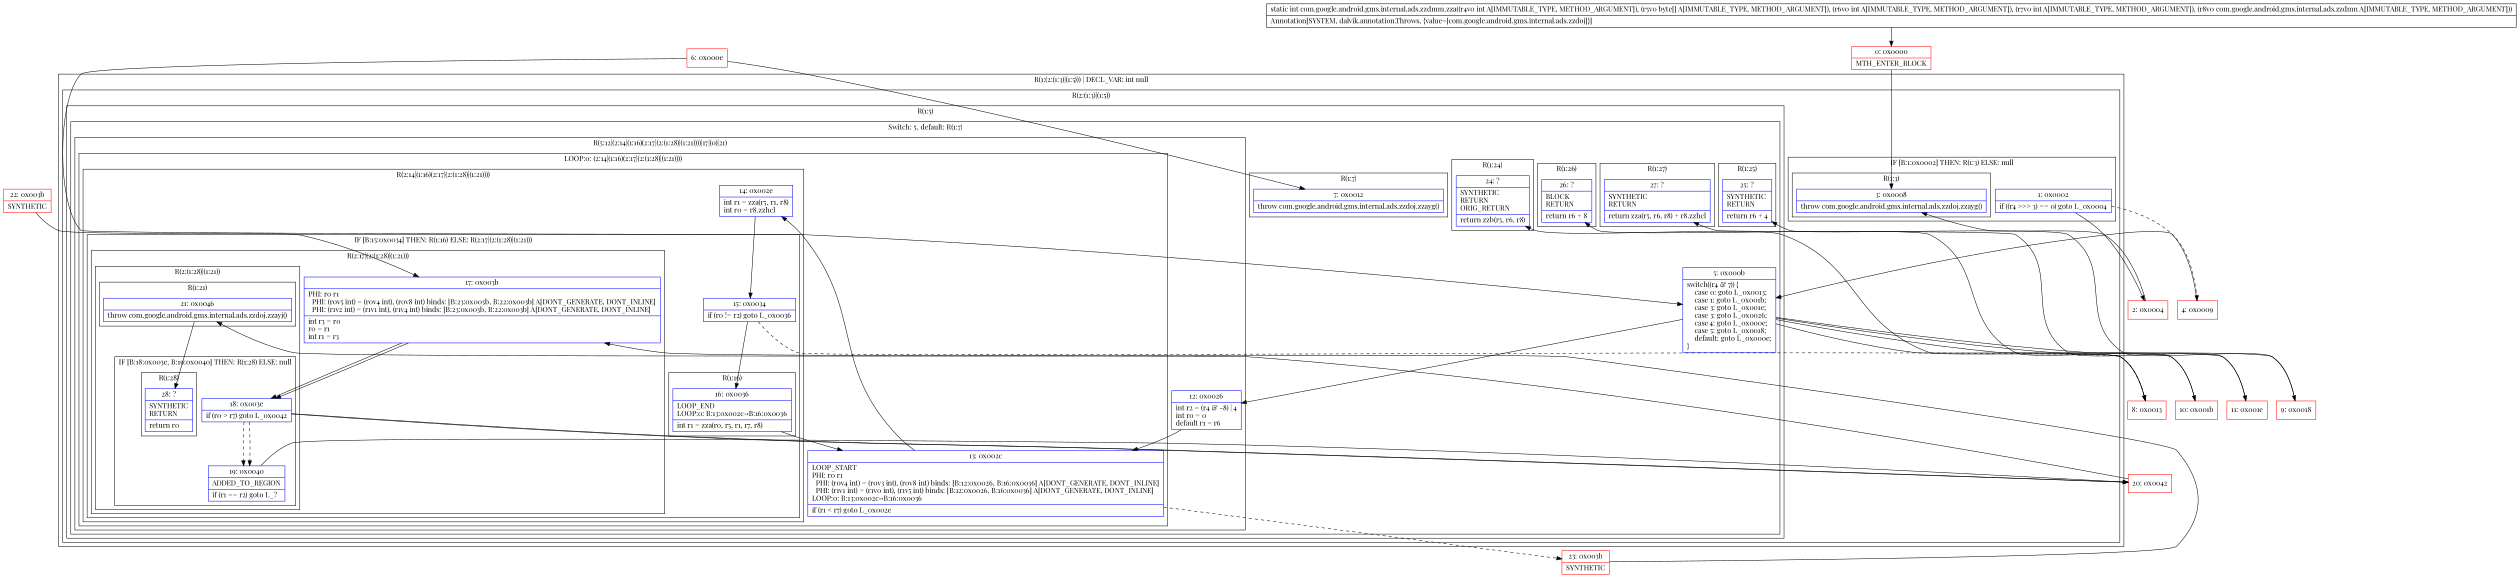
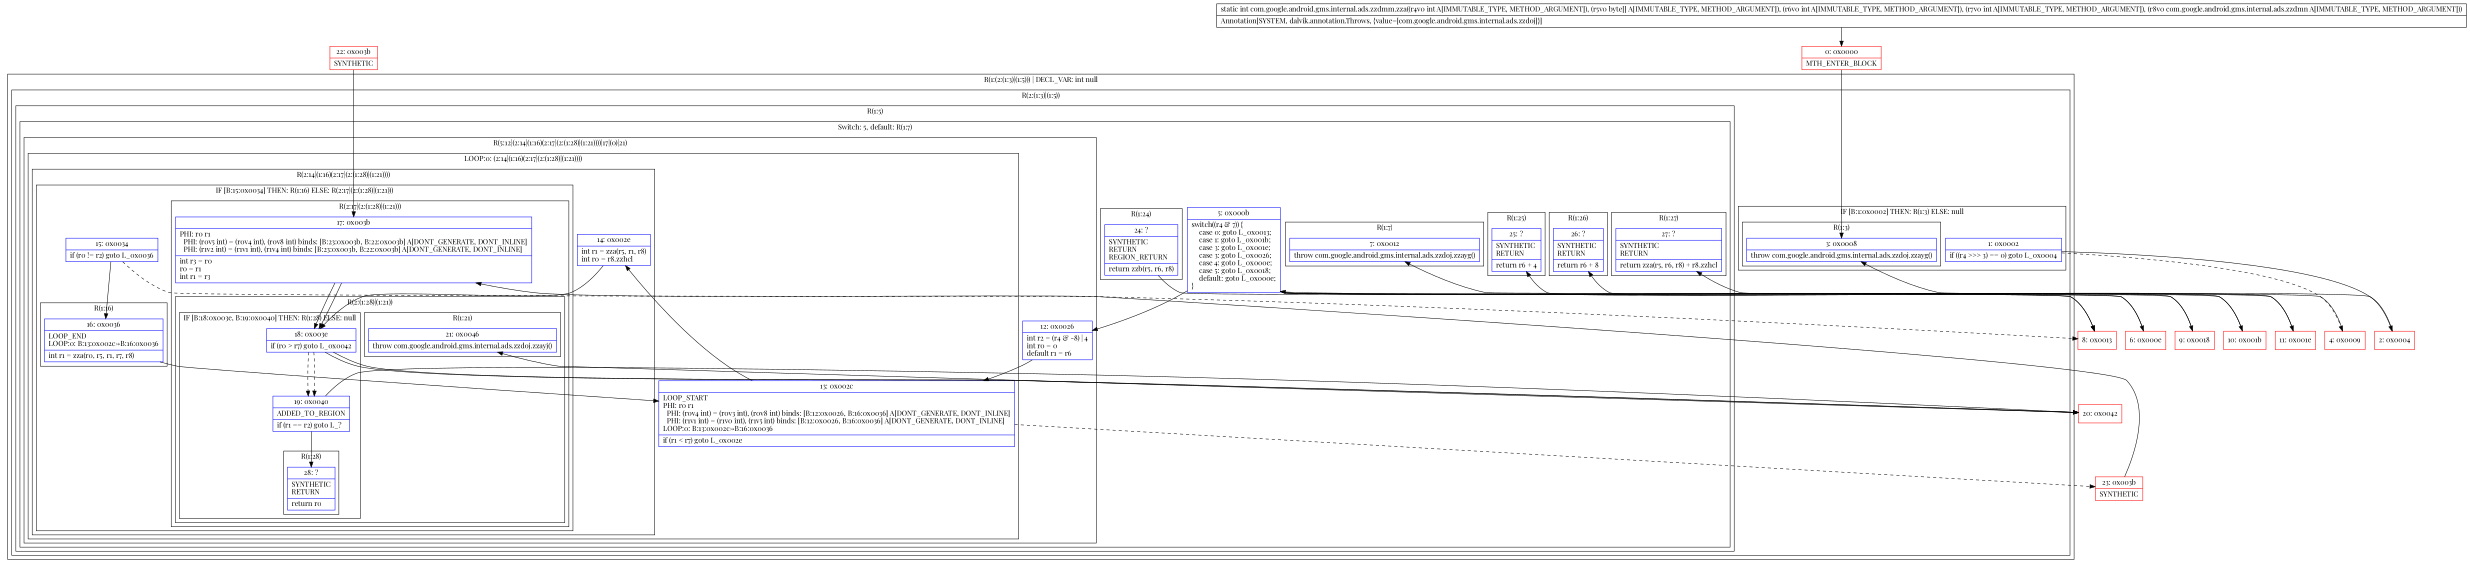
node "26: ?": text "BLOCK" -> "SYNTHETIC"
node "24: ?": text "ORIG_RETURN" -> "REGION_RETURN"
edge "6: 0x000e" -> "5: 0x000b": reversed
edge "14: 0x002e" -> "15: 0x0034": now "14: 0x002e" -> "18: 0x003e"
edge "8: 0x0013" -> "24: ?": reversed
edge "21: 0x0046" -> "28: ?": now "19: 0x0040" -> "28: ?"
